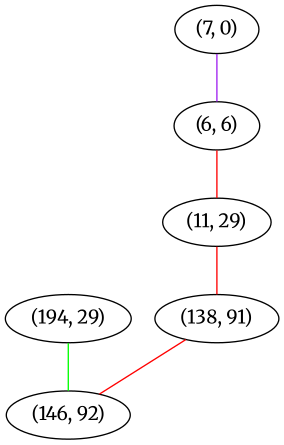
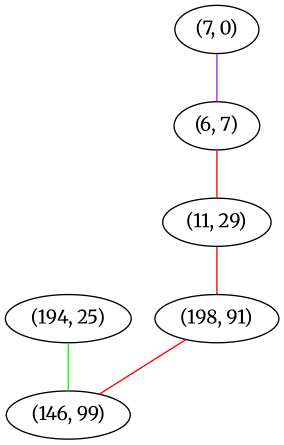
node "(6, 6)": label "(6, 6)" -> "(6, 7)"
node "(194, 29)": label "(194, 29)" -> "(194, 25)"
node "(138, 91)": label "(138, 91)" -> "(198, 91)"
node "(146, 92)": label "(146, 92)" -> "(146, 99)"
